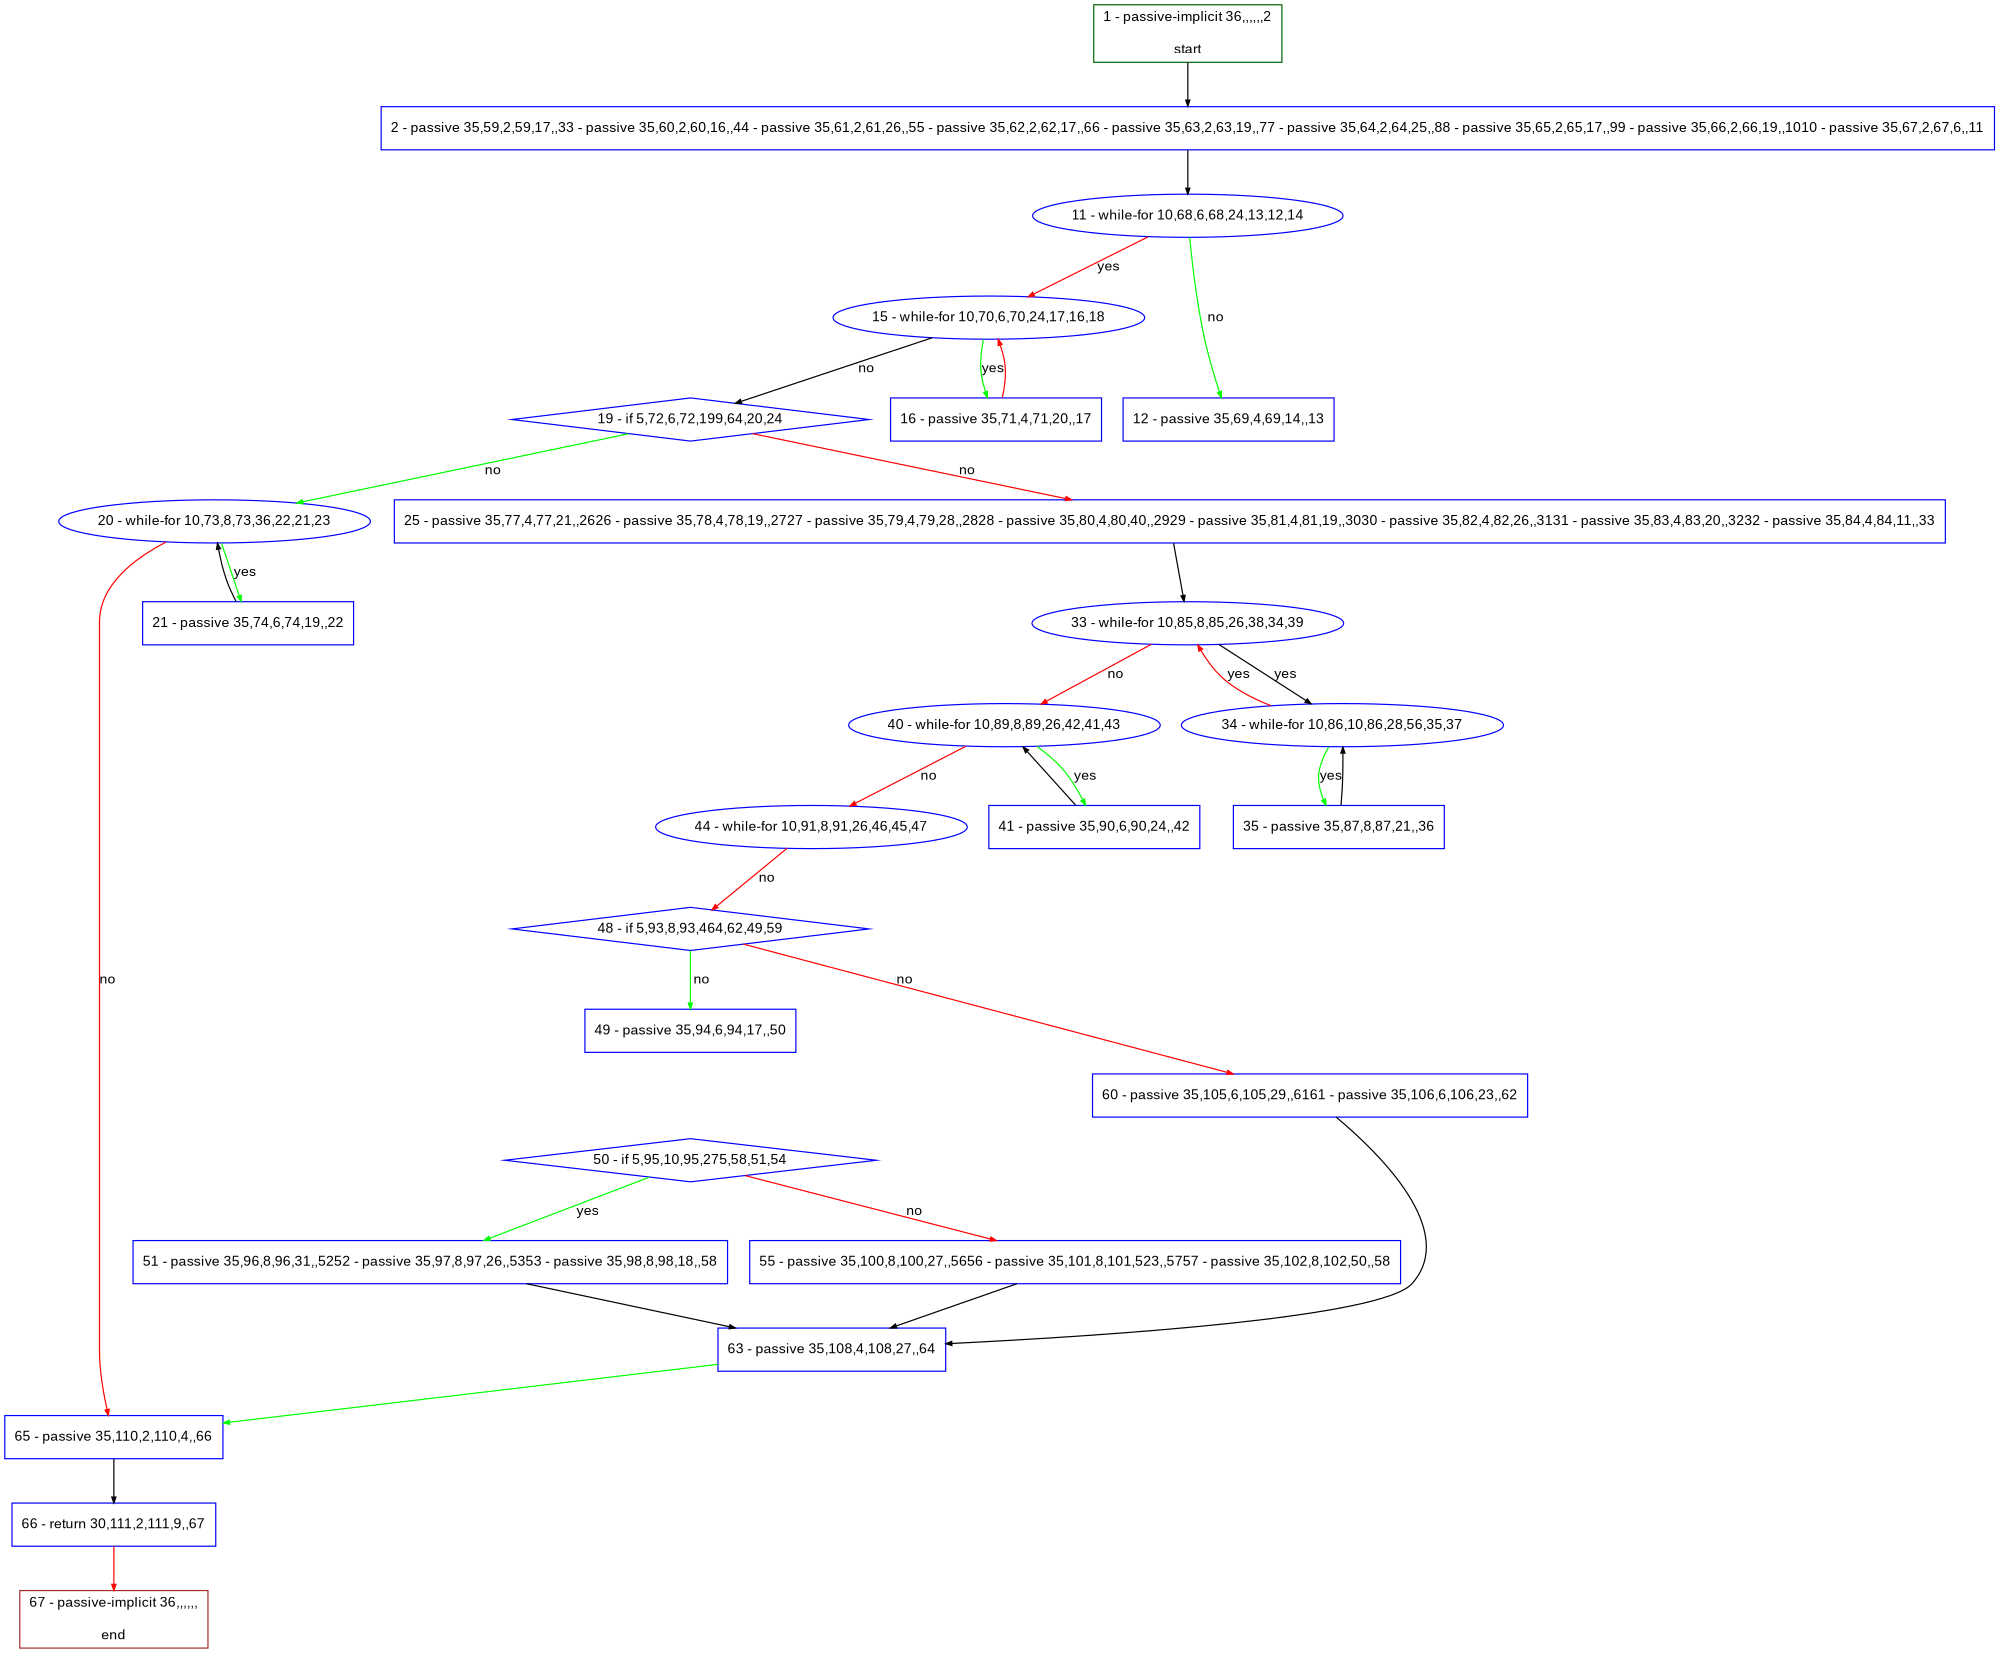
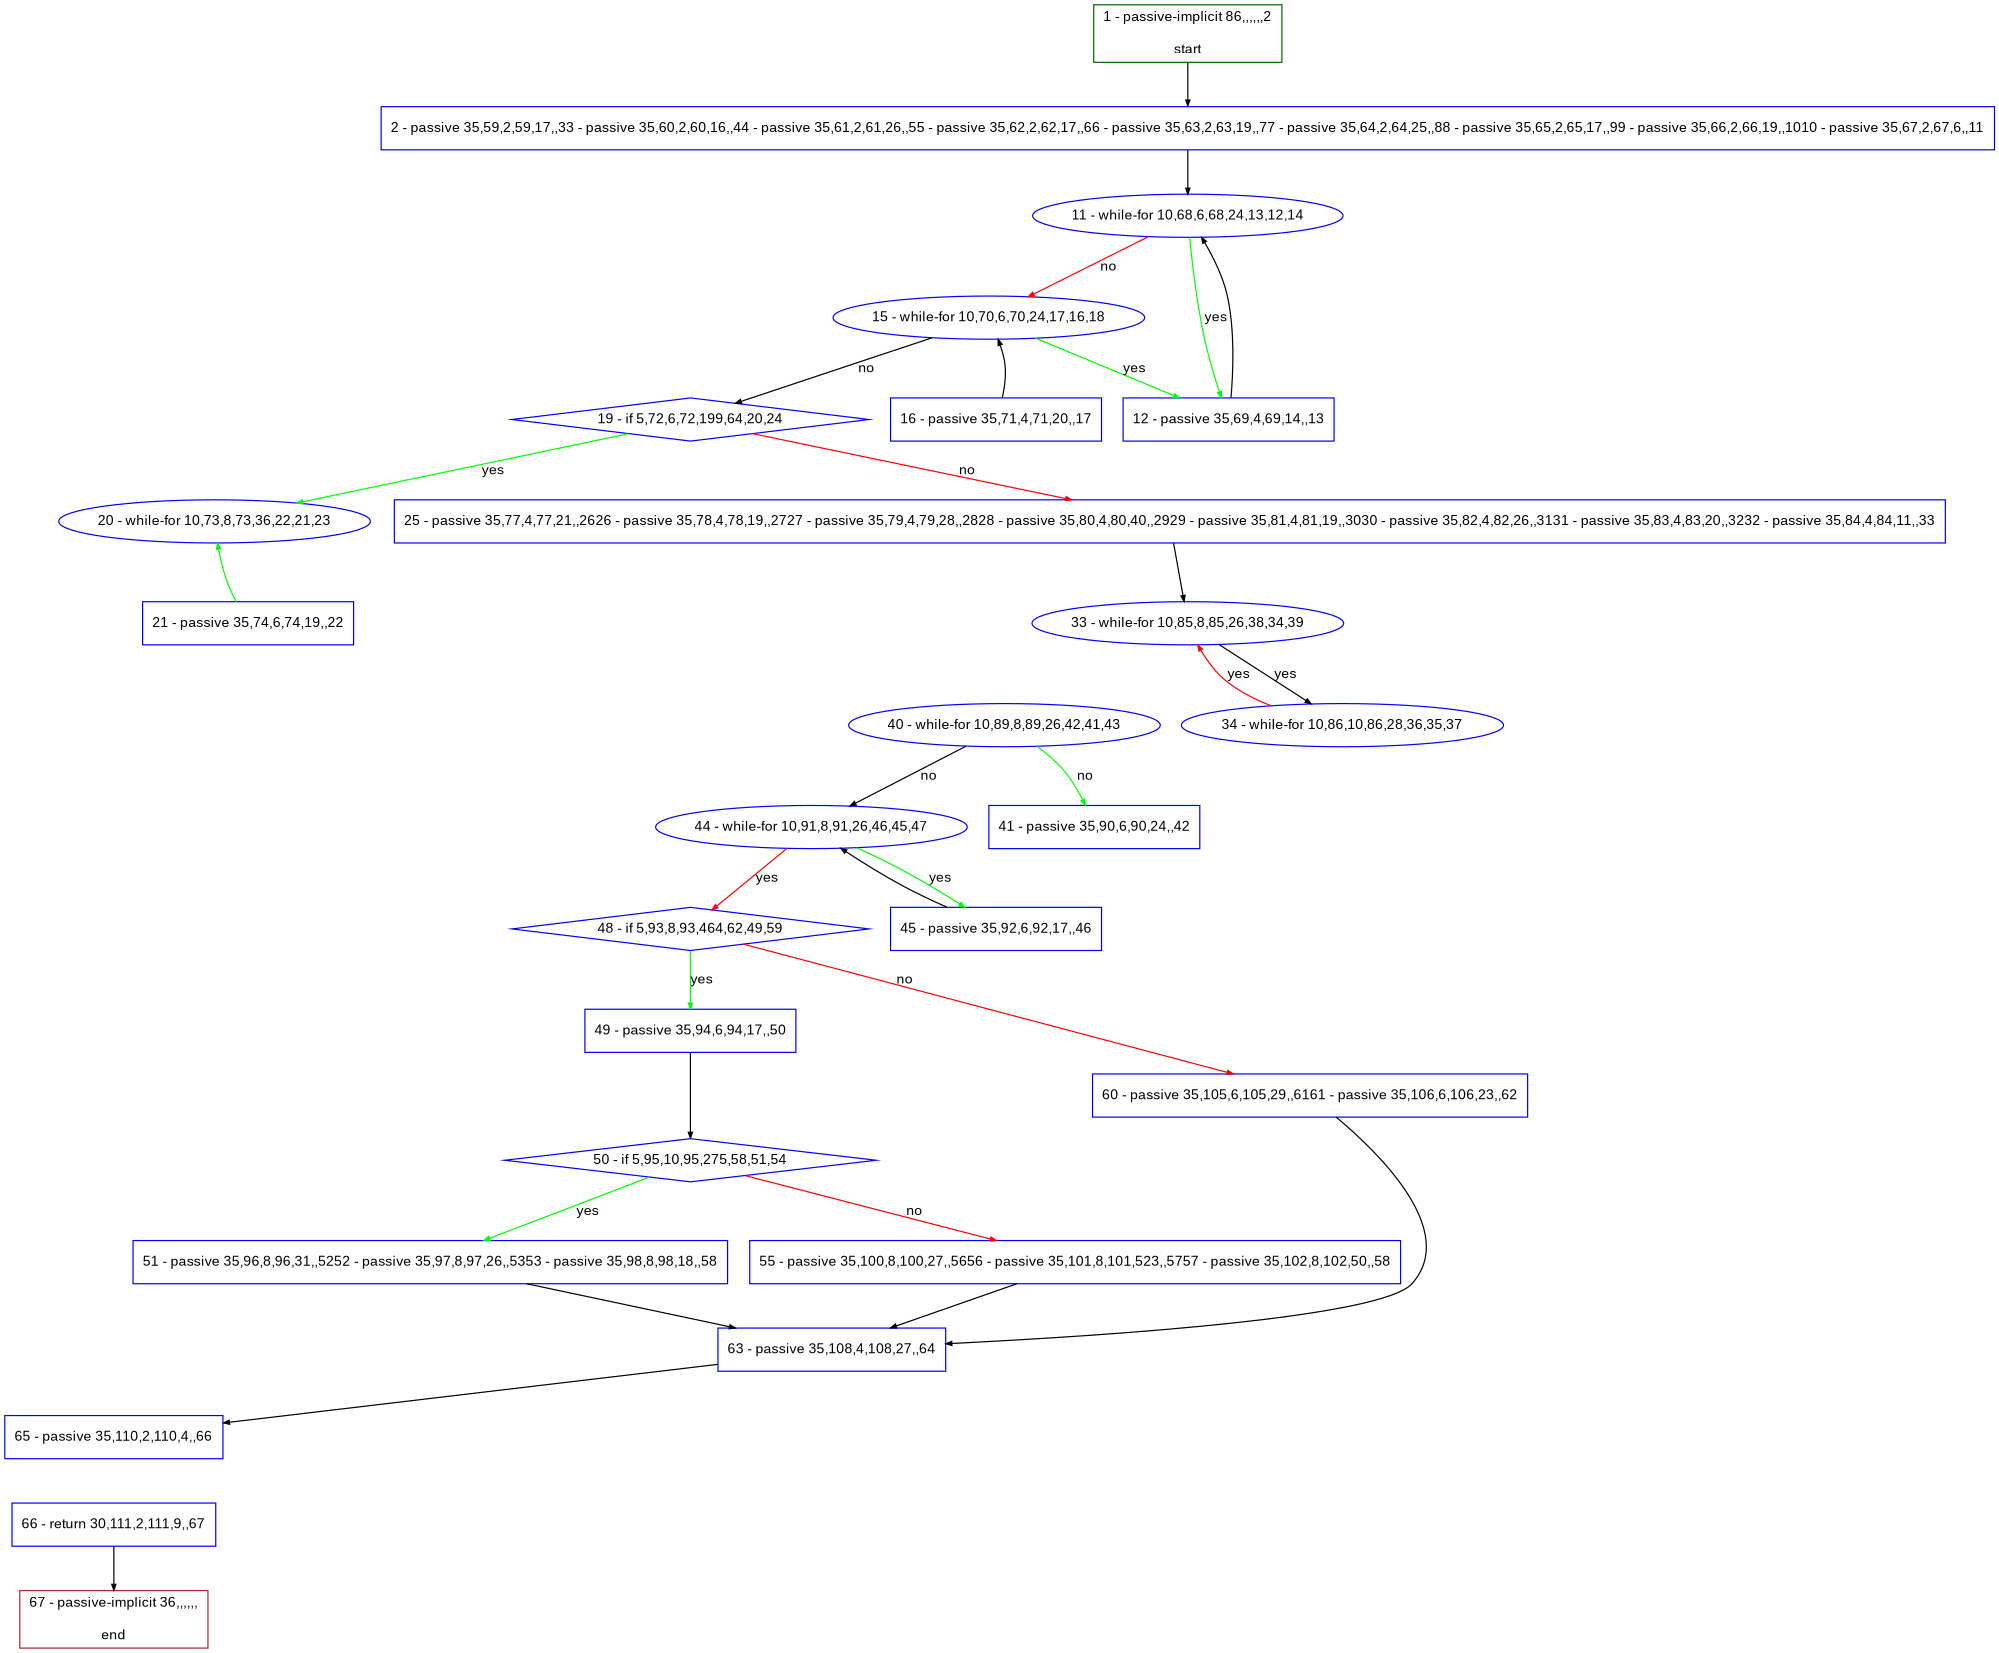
node "1 - passive-implicit 36,,,,,,2 start": label "1 - passive-implicit 36,,,,,,2 start" -> "1 - passive-implicit 86,,,,,,2 start"
edge "11 - while-for 10,68,6,68,24,13,12,14" -> "15 - while-for 10,70,6,70,24,17,16,18": label "yes" -> "no"
edge "11 - while-for 10,68,6,68,24,13,12,14" -> "12 - passive 35,69,4,69,14,,13": label "no" -> "yes"
edge "12 - passive 35,69,4,69,14,,13" -> "11 - while-for 10,68,6,68,24,13,12,14": added
edge "15 - while-for 10,70,6,70,24,17,16,18" -> "16 - passive 35,71,4,71,20,,17": now "15 - while-for 10,70,6,70,24,17,16,18" -> "12 - passive 35,69,4,69,14,,13"
edge "16 - passive 35,71,4,71,20,,17" -> "15 - while-for 10,70,6,70,24,17,16,18": color #ff0000 -> #000000
edge "19 - if 5,72,6,72,199,64,20,24" -> "20 - while-for 10,73,8,73,36,22,21,23": label "no" -> "yes"
edge "20 - while-for 10,73,8,73,36,22,21,23" -> "21 - passive 35,74,6,74,19,,22": removed, label "yes"
edge "21 - passive 35,74,6,74,19,,22" -> "20 - while-for 10,73,8,73,36,22,21,23": color #000000 -> #00ff00
edge "33 - while-for 10,85,8,85,26,38,34,39" -> "40 - while-for 10,89,8,89,26,42,41,43": removed, label "no"
node "34 - while-for 10,86,10,86,28,56,35,37": label "34 - while-for 10,86,10,86,28,56,35,37" -> "34 - while-for 10,86,10,86,28,36,35,37"
edge "40 - while-for 10,89,8,89,26,42,41,43" -> "44 - while-for 10,91,8,91,26,46,45,47": color #ff0000 -> #000000
edge "40 - while-for 10,89,8,89,26,42,41,43" -> "41 - passive 35,90,6,90,24,,42": label "yes" -> "no"
edge "41 - passive 35,90,6,90,24,,42" -> "40 - while-for 10,89,8,89,26,42,41,43": removed
node "35 - passive 35,87,8,87,21,,36": removed
edge "44 - while-for 10,91,8,91,26,46,45,47" -> "48 - if 5,93,8,93,464,62,49,59": label "no" -> "yes"
node "45 - passive 35,92,6,92,17,,46": added
edge "20 - while-for 10,73,8,73,36,22,21,23" -> "65 - passive 35,110,2,110,4,,66": removed, label "no"
edge "48 - if 5,93,8,93,464,62,49,59" -> "49 - passive 35,94,6,94,17,,50": label "no" -> "yes"
edge "49 - passive 35,94,6,94,17,,50" -> "50 - if 5,95,10,95,275,58,51,54": added
edge "63 - passive 35,108,4,108,27,,64" -> "65 - passive 35,110,2,110,4,,66": color #00ff00 -> #000000
edge "65 - passive 35,110,2,110,4,,66" -> "66 - return 30,111,2,111,9,,67": removed
edge "66 - return 30,111,2,111,9,,67" -> "67 - passive-implicit 36,,,,,, end": color #ff0000 -> #000000
